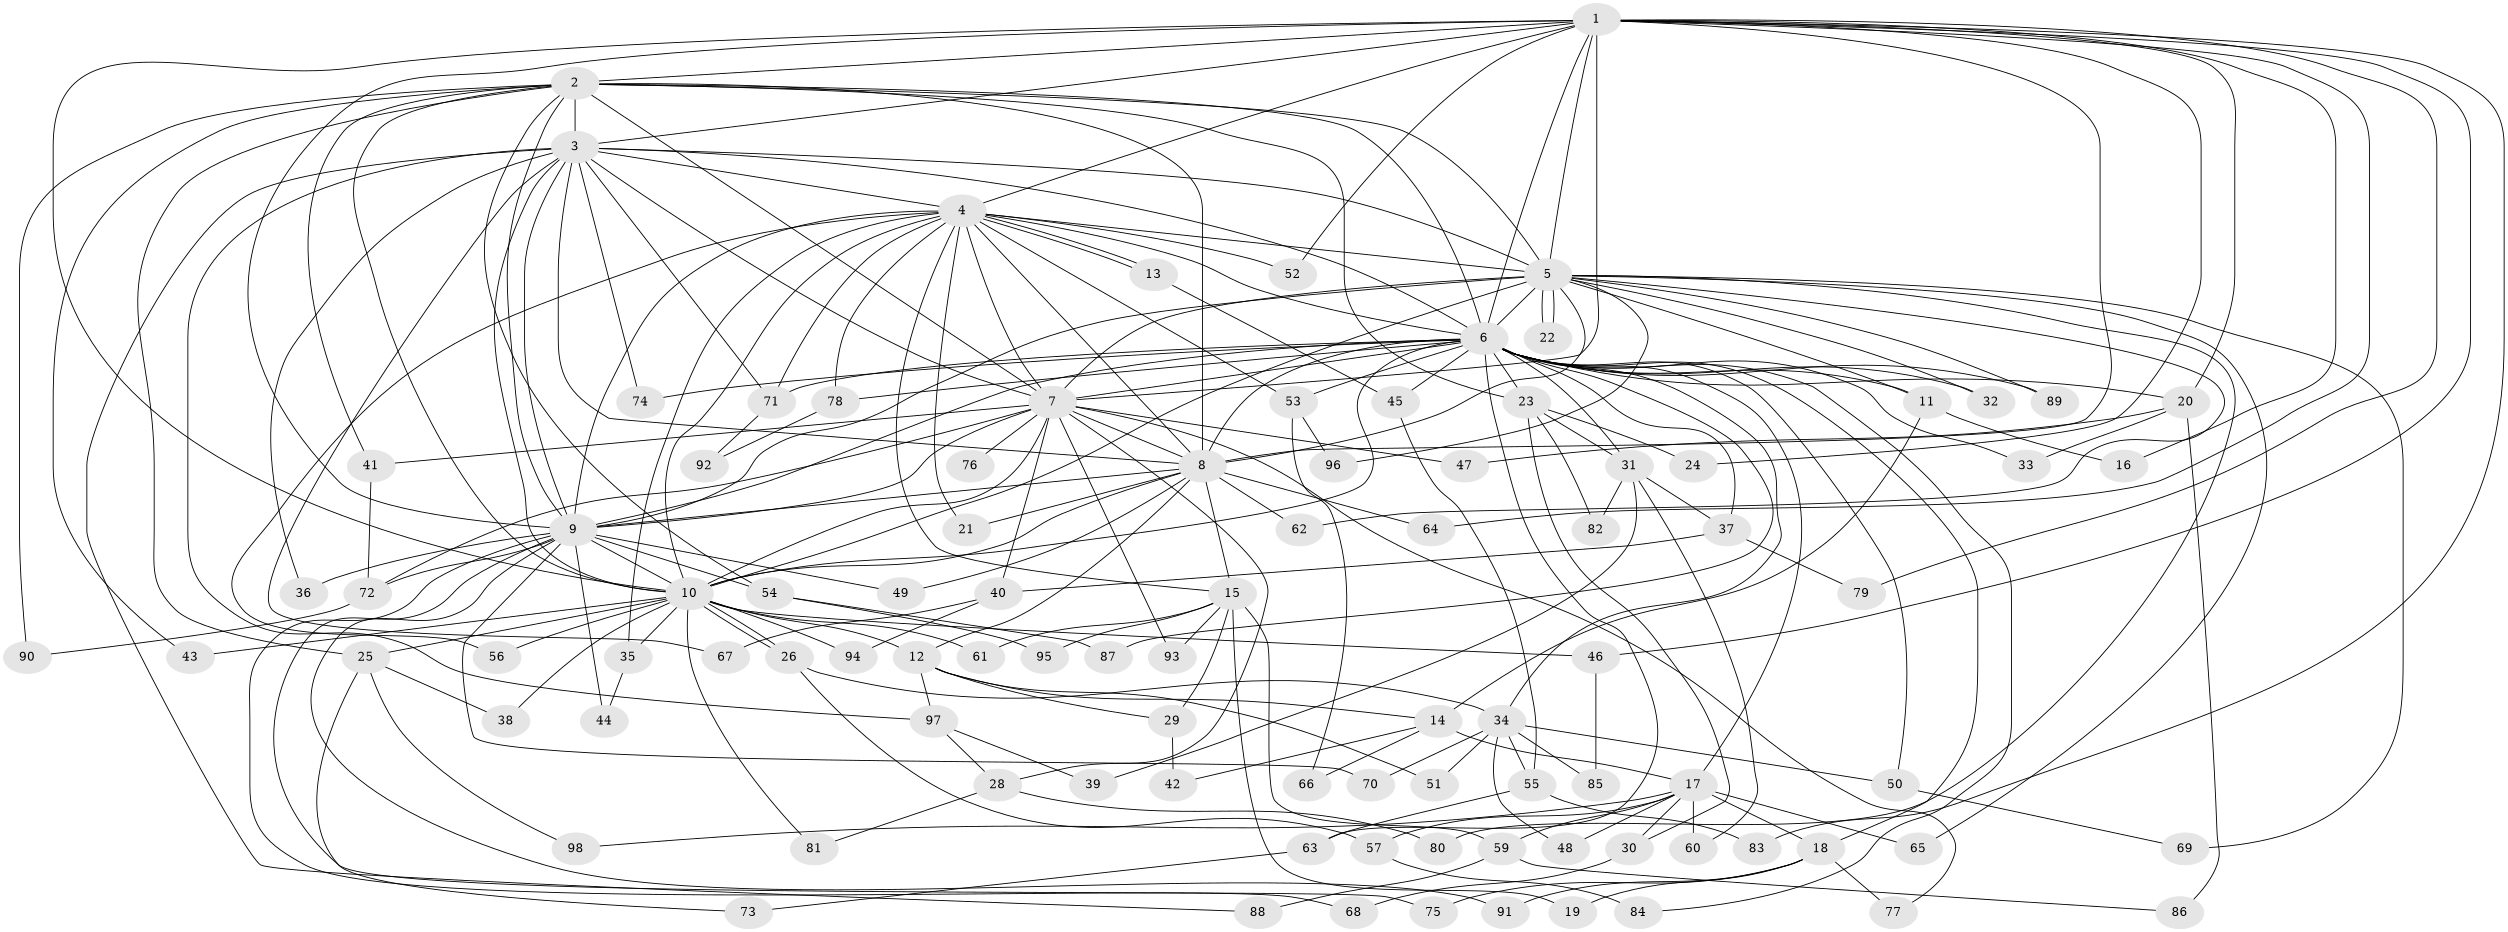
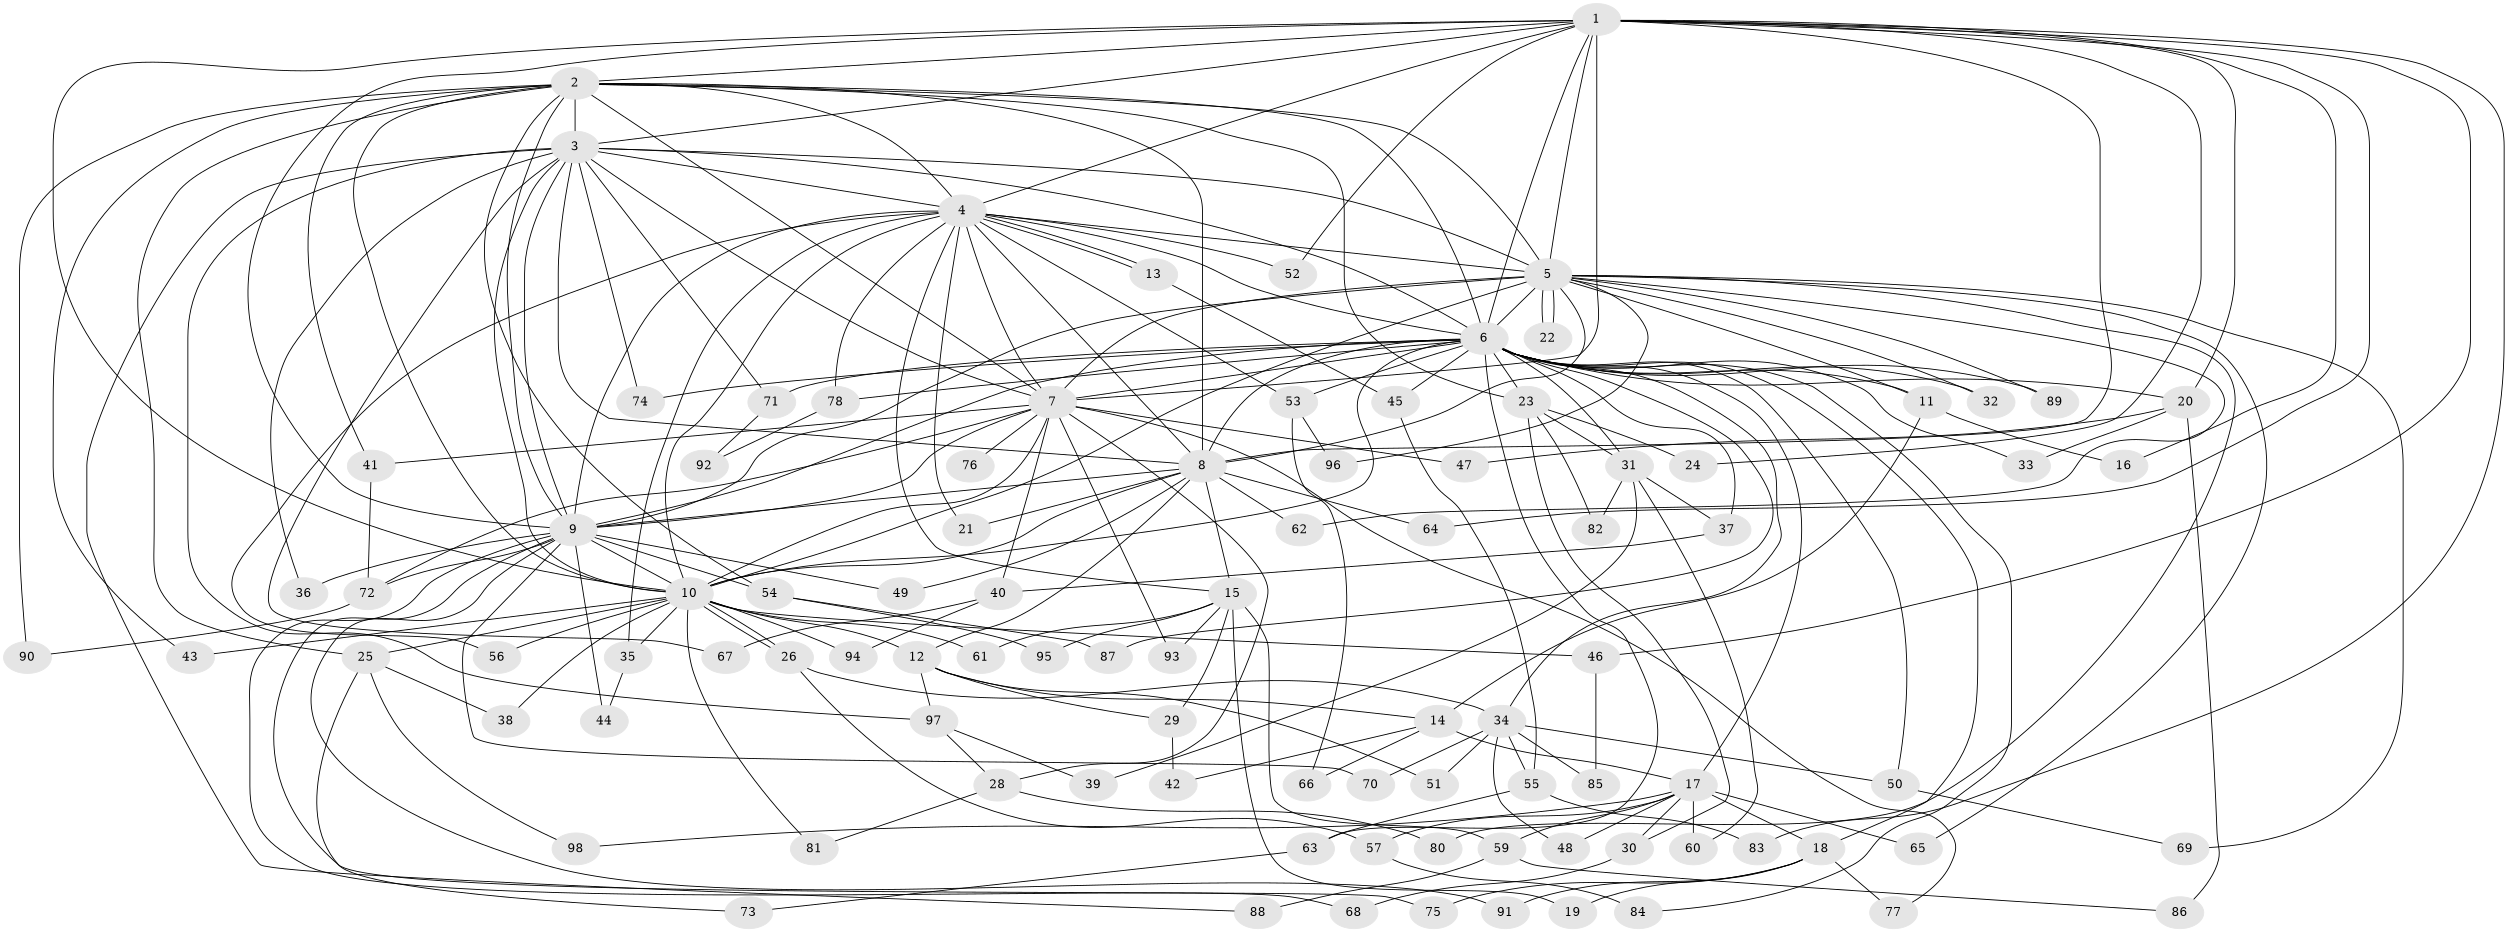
edge "4" -- "71": now "4" -- "2"
edge "7" -- "8": removed
node "79": removed
